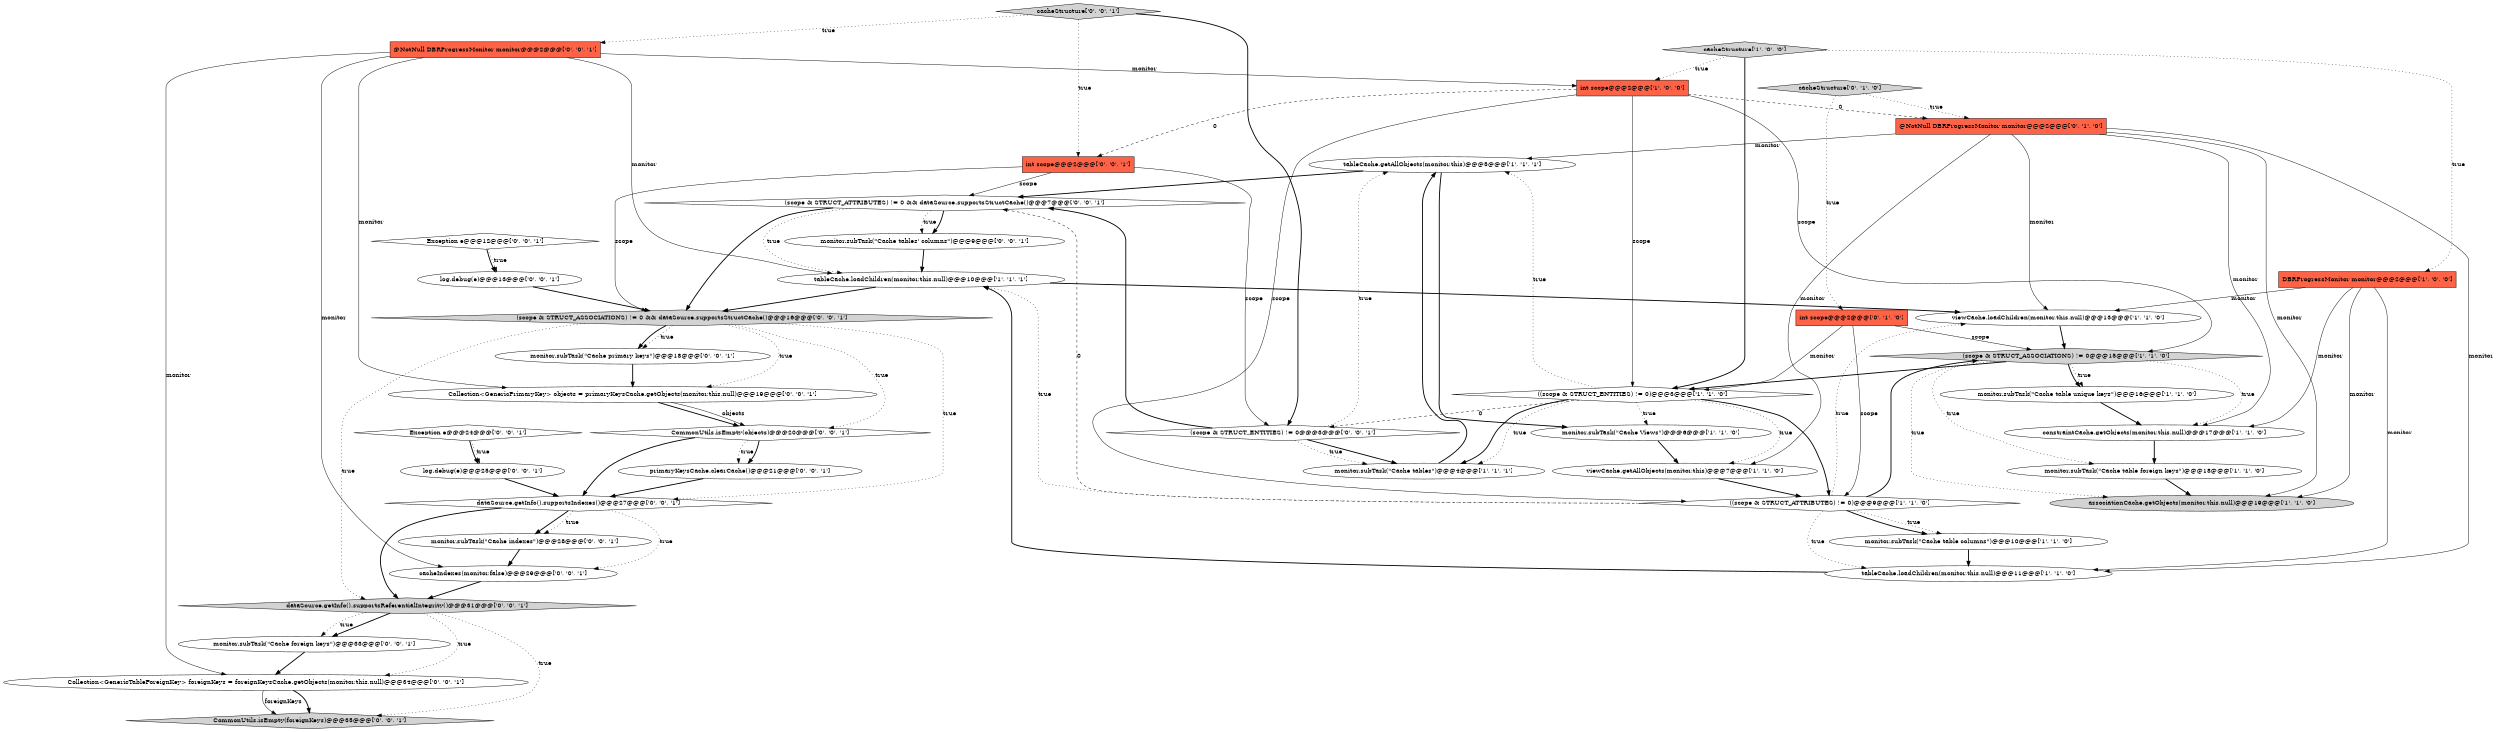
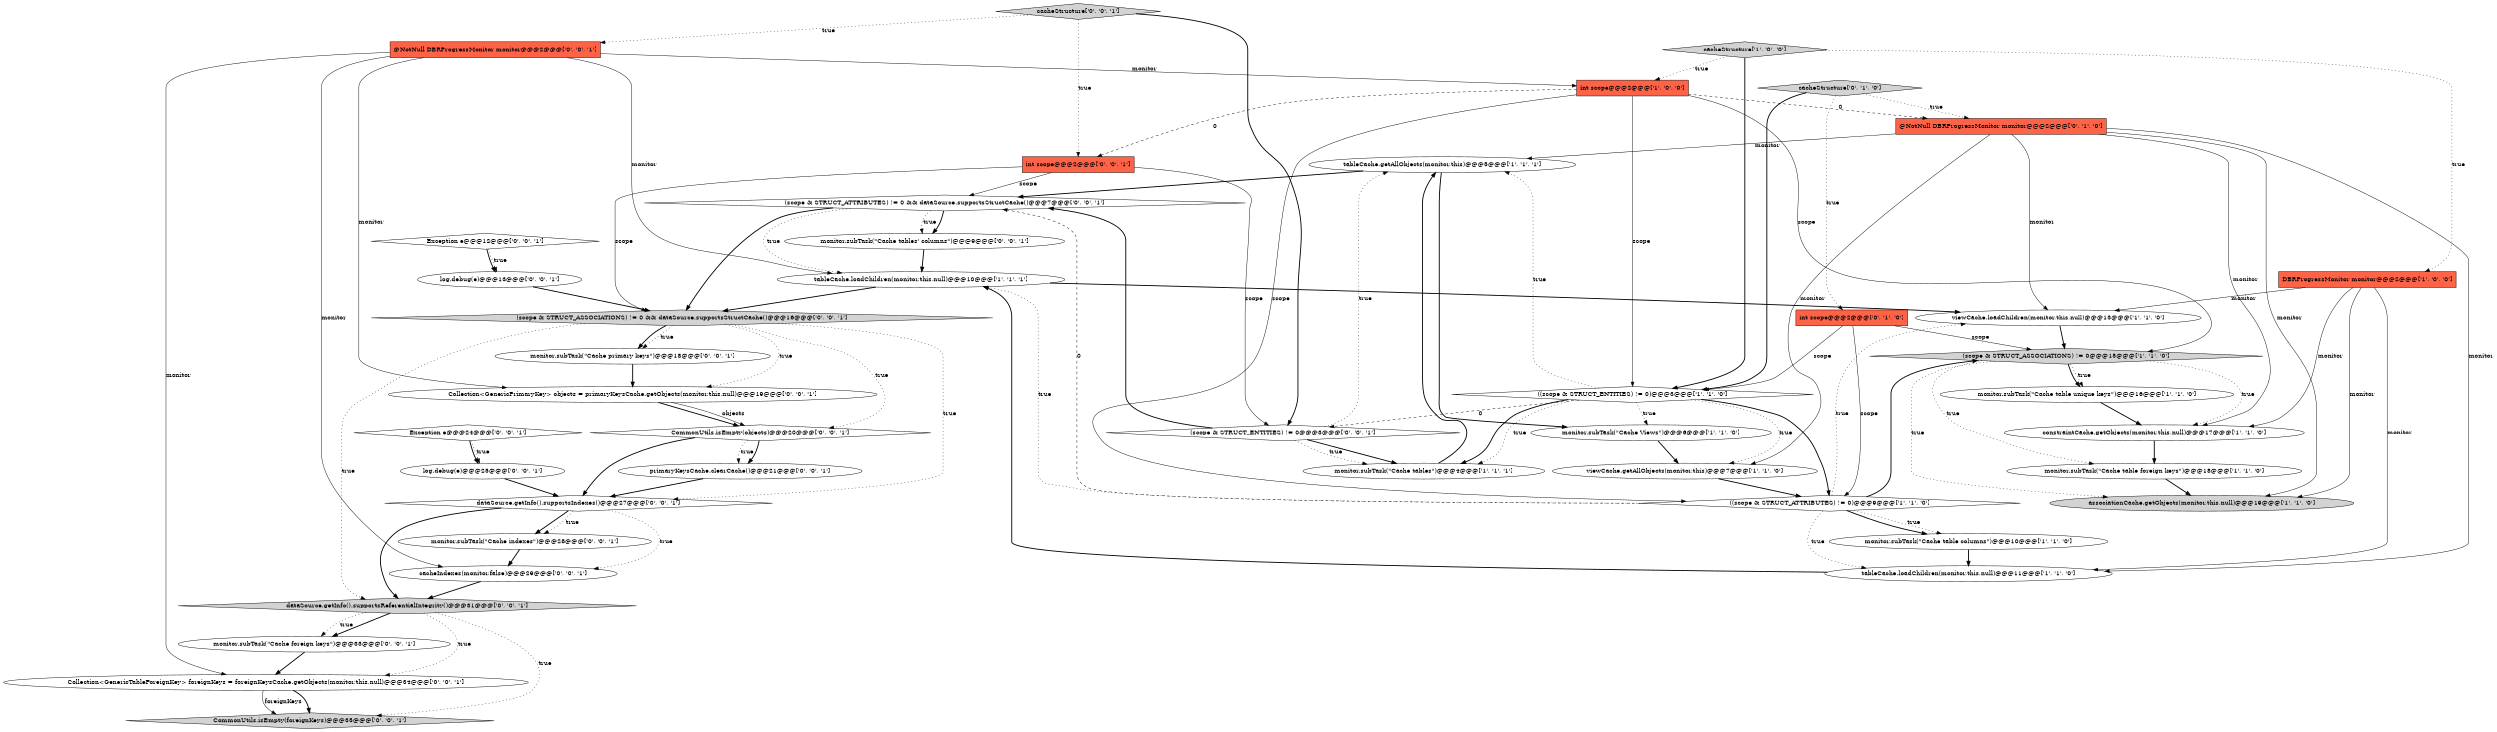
edge "int scope@@@2@@@['0', '1', '0']" -> "((scope & STRUCT_ENTITIES) != 0)@@@3@@@['1', '1', '0']": label "monitor" -> "scope"
edge "(scope & STRUCT_ASSOCIATIONS) != 0@@@15@@@['1', '1', '0']" -> "((scope & STRUCT_ENTITIES) != 0)@@@3@@@['1', '1', '0']": now "cacheStructure['0', '1', '0']" -> "((scope & STRUCT_ENTITIES) != 0)@@@3@@@['1', '1', '0']"
